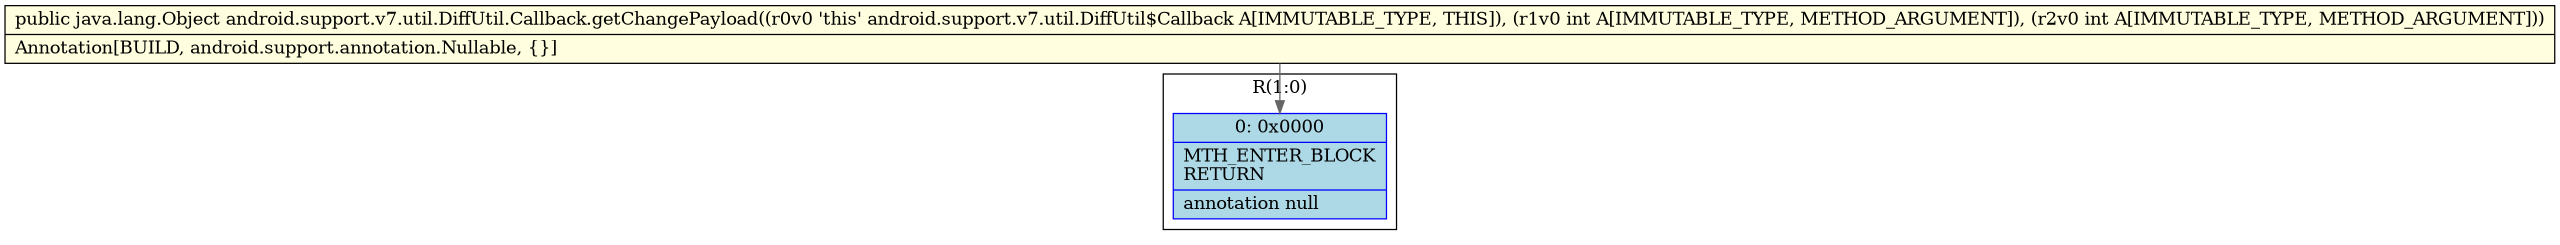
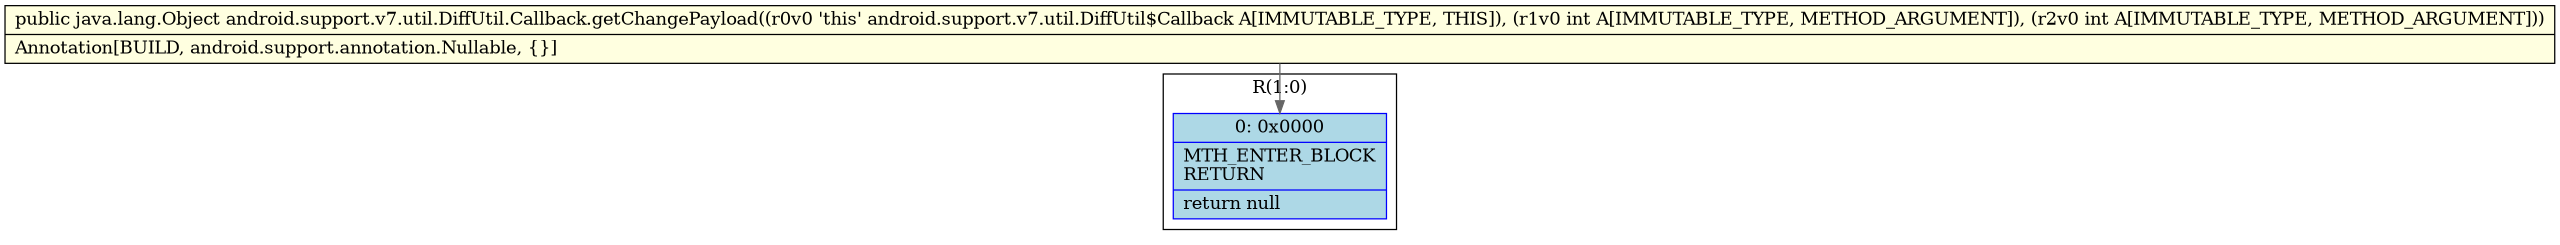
node "0: 0x0000": text "annotation null" -> "return null"
